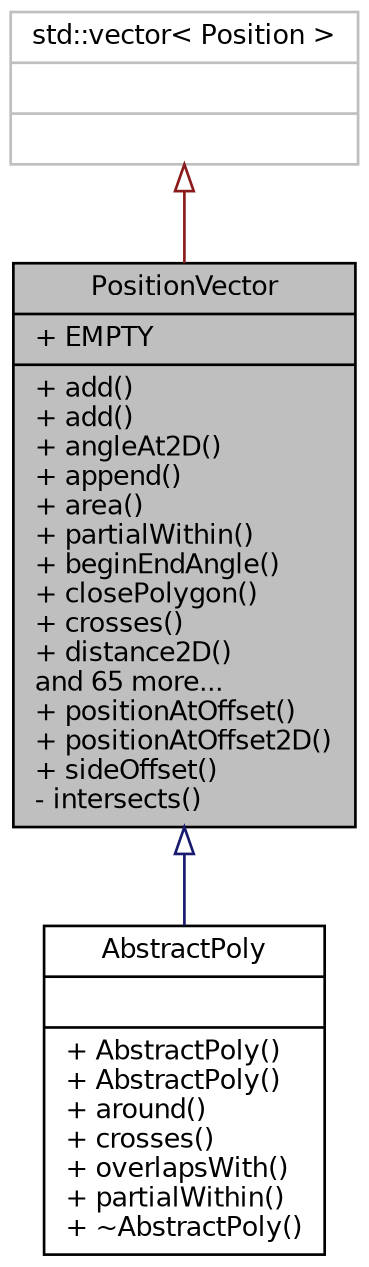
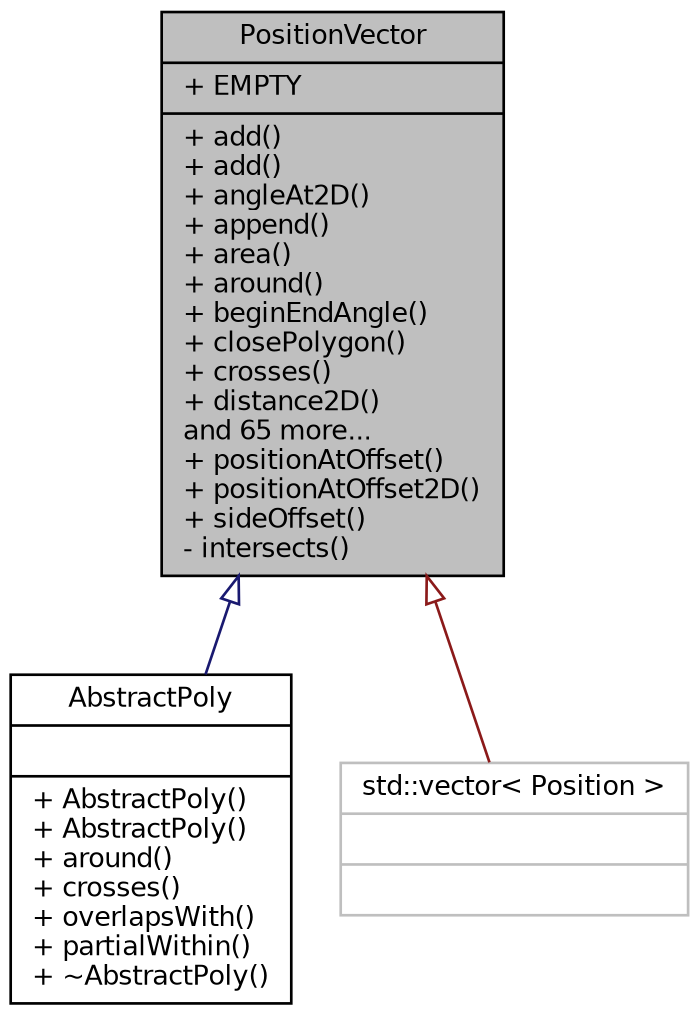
edge "PositionVector" -> "std::vector< Position >": reversed
node "PositionVector": text "+ partialWithin()" -> "+ around()"
